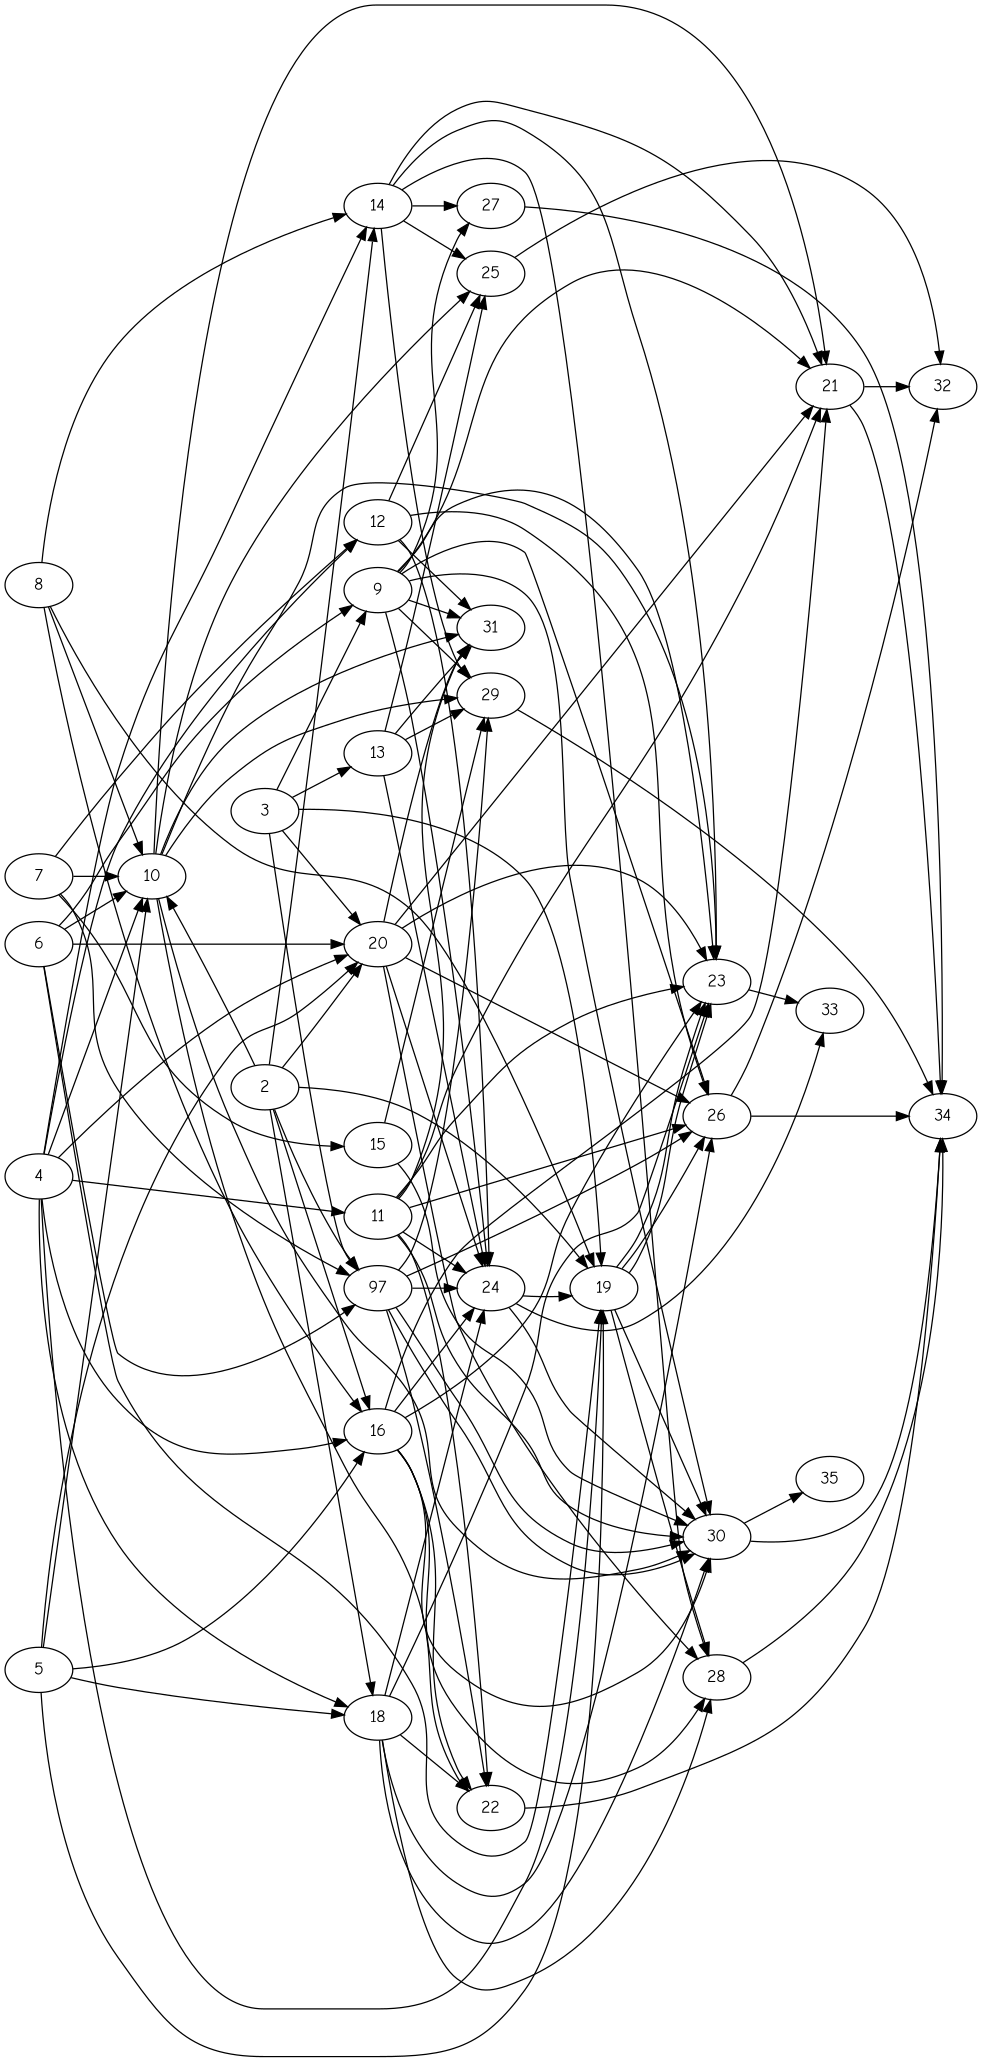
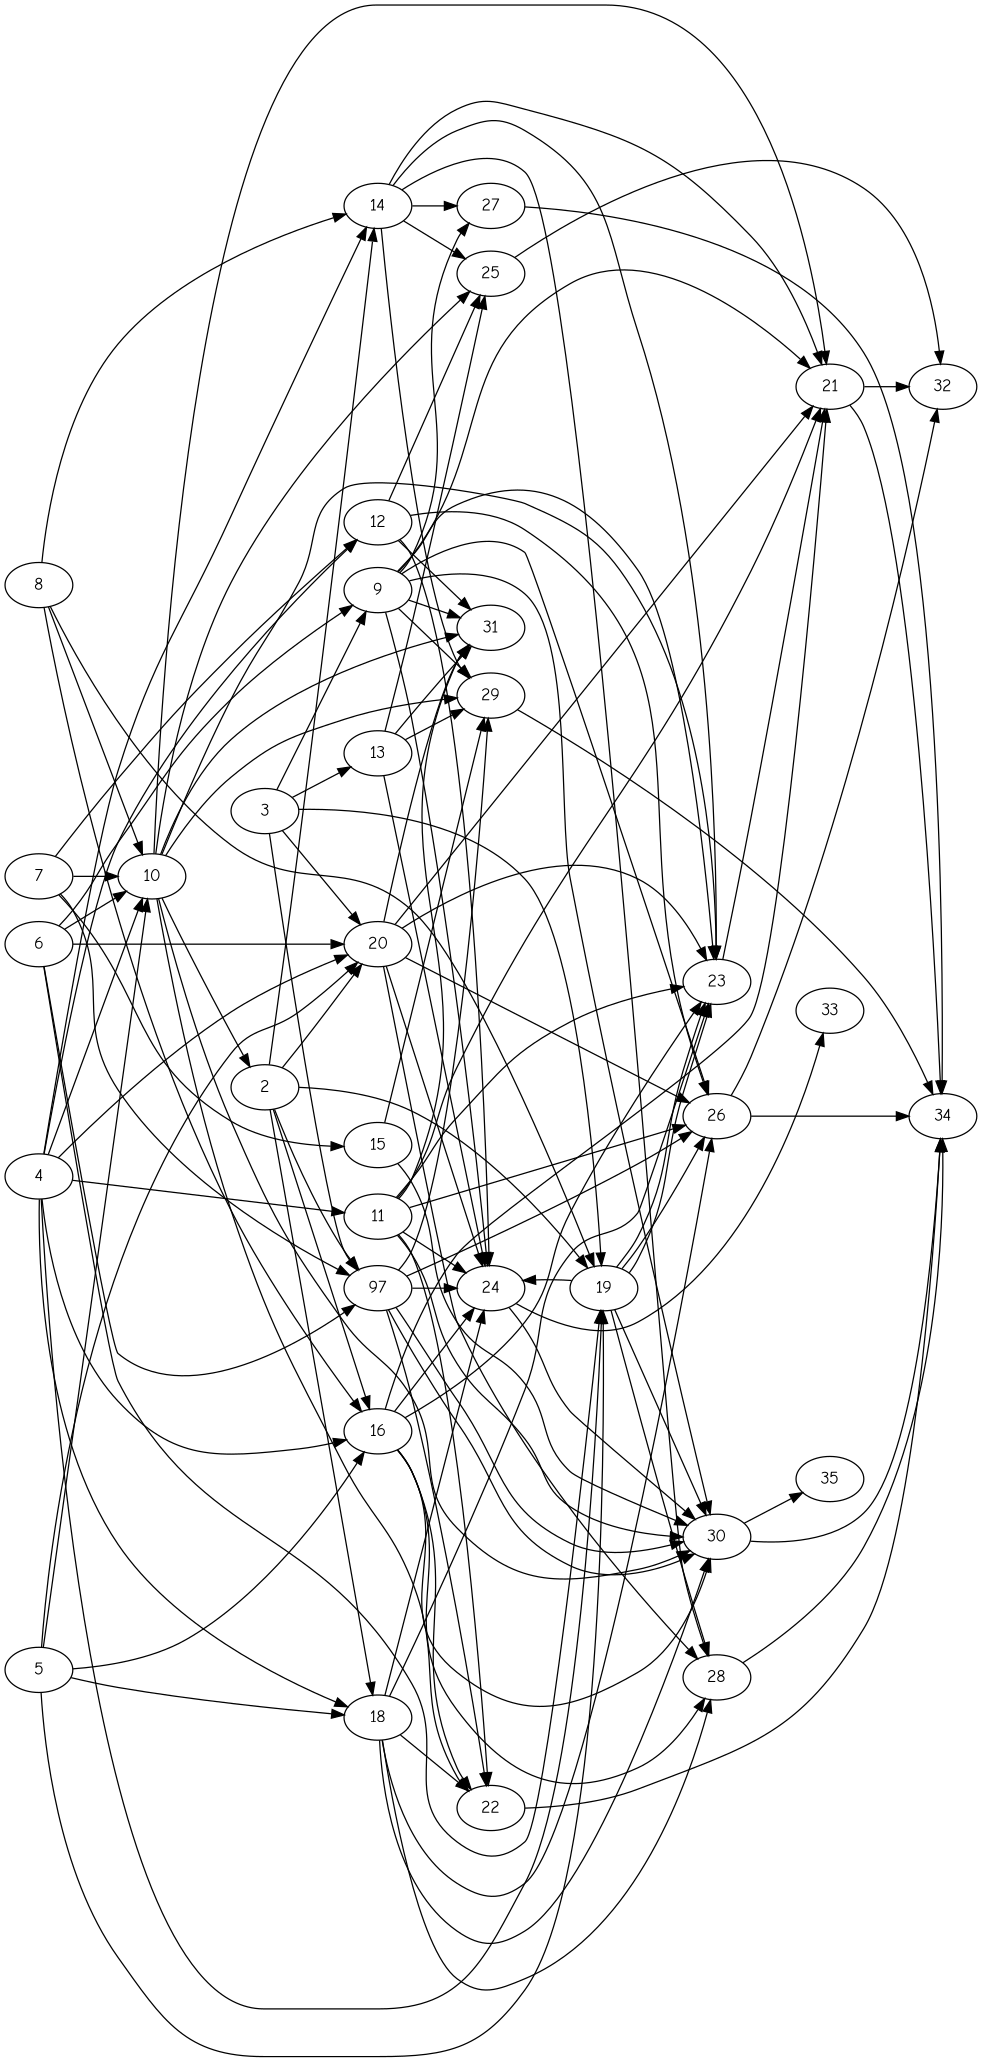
edge "2" -> "10": reversed
edge "23" -> "33": now "23" -> "21"
edge "24" -> "19": reversed
